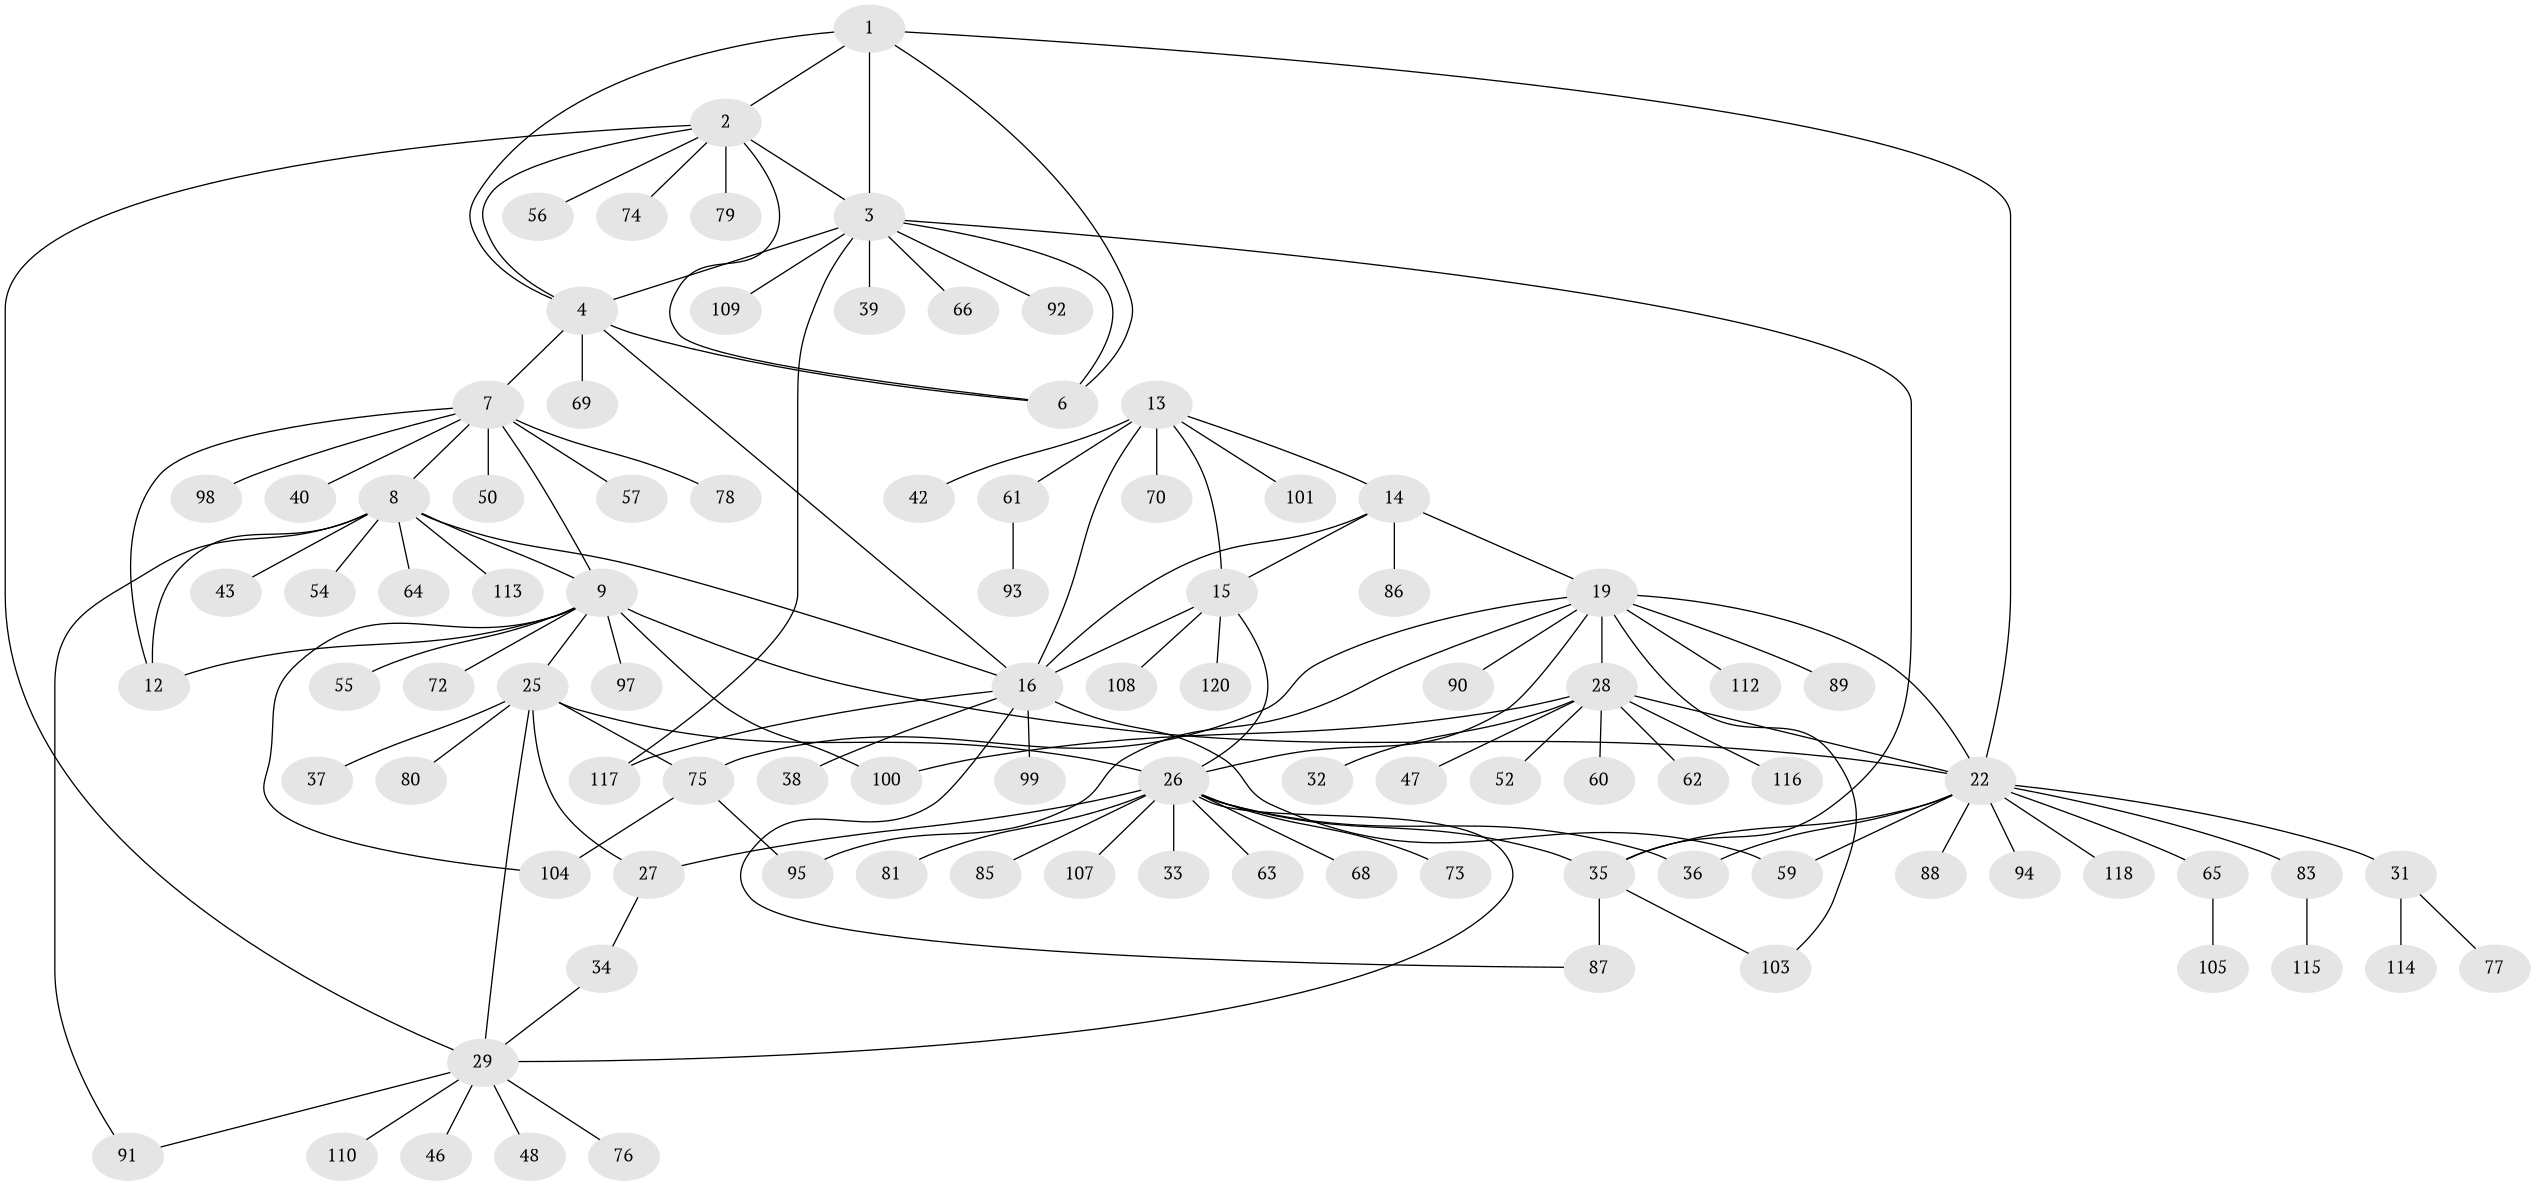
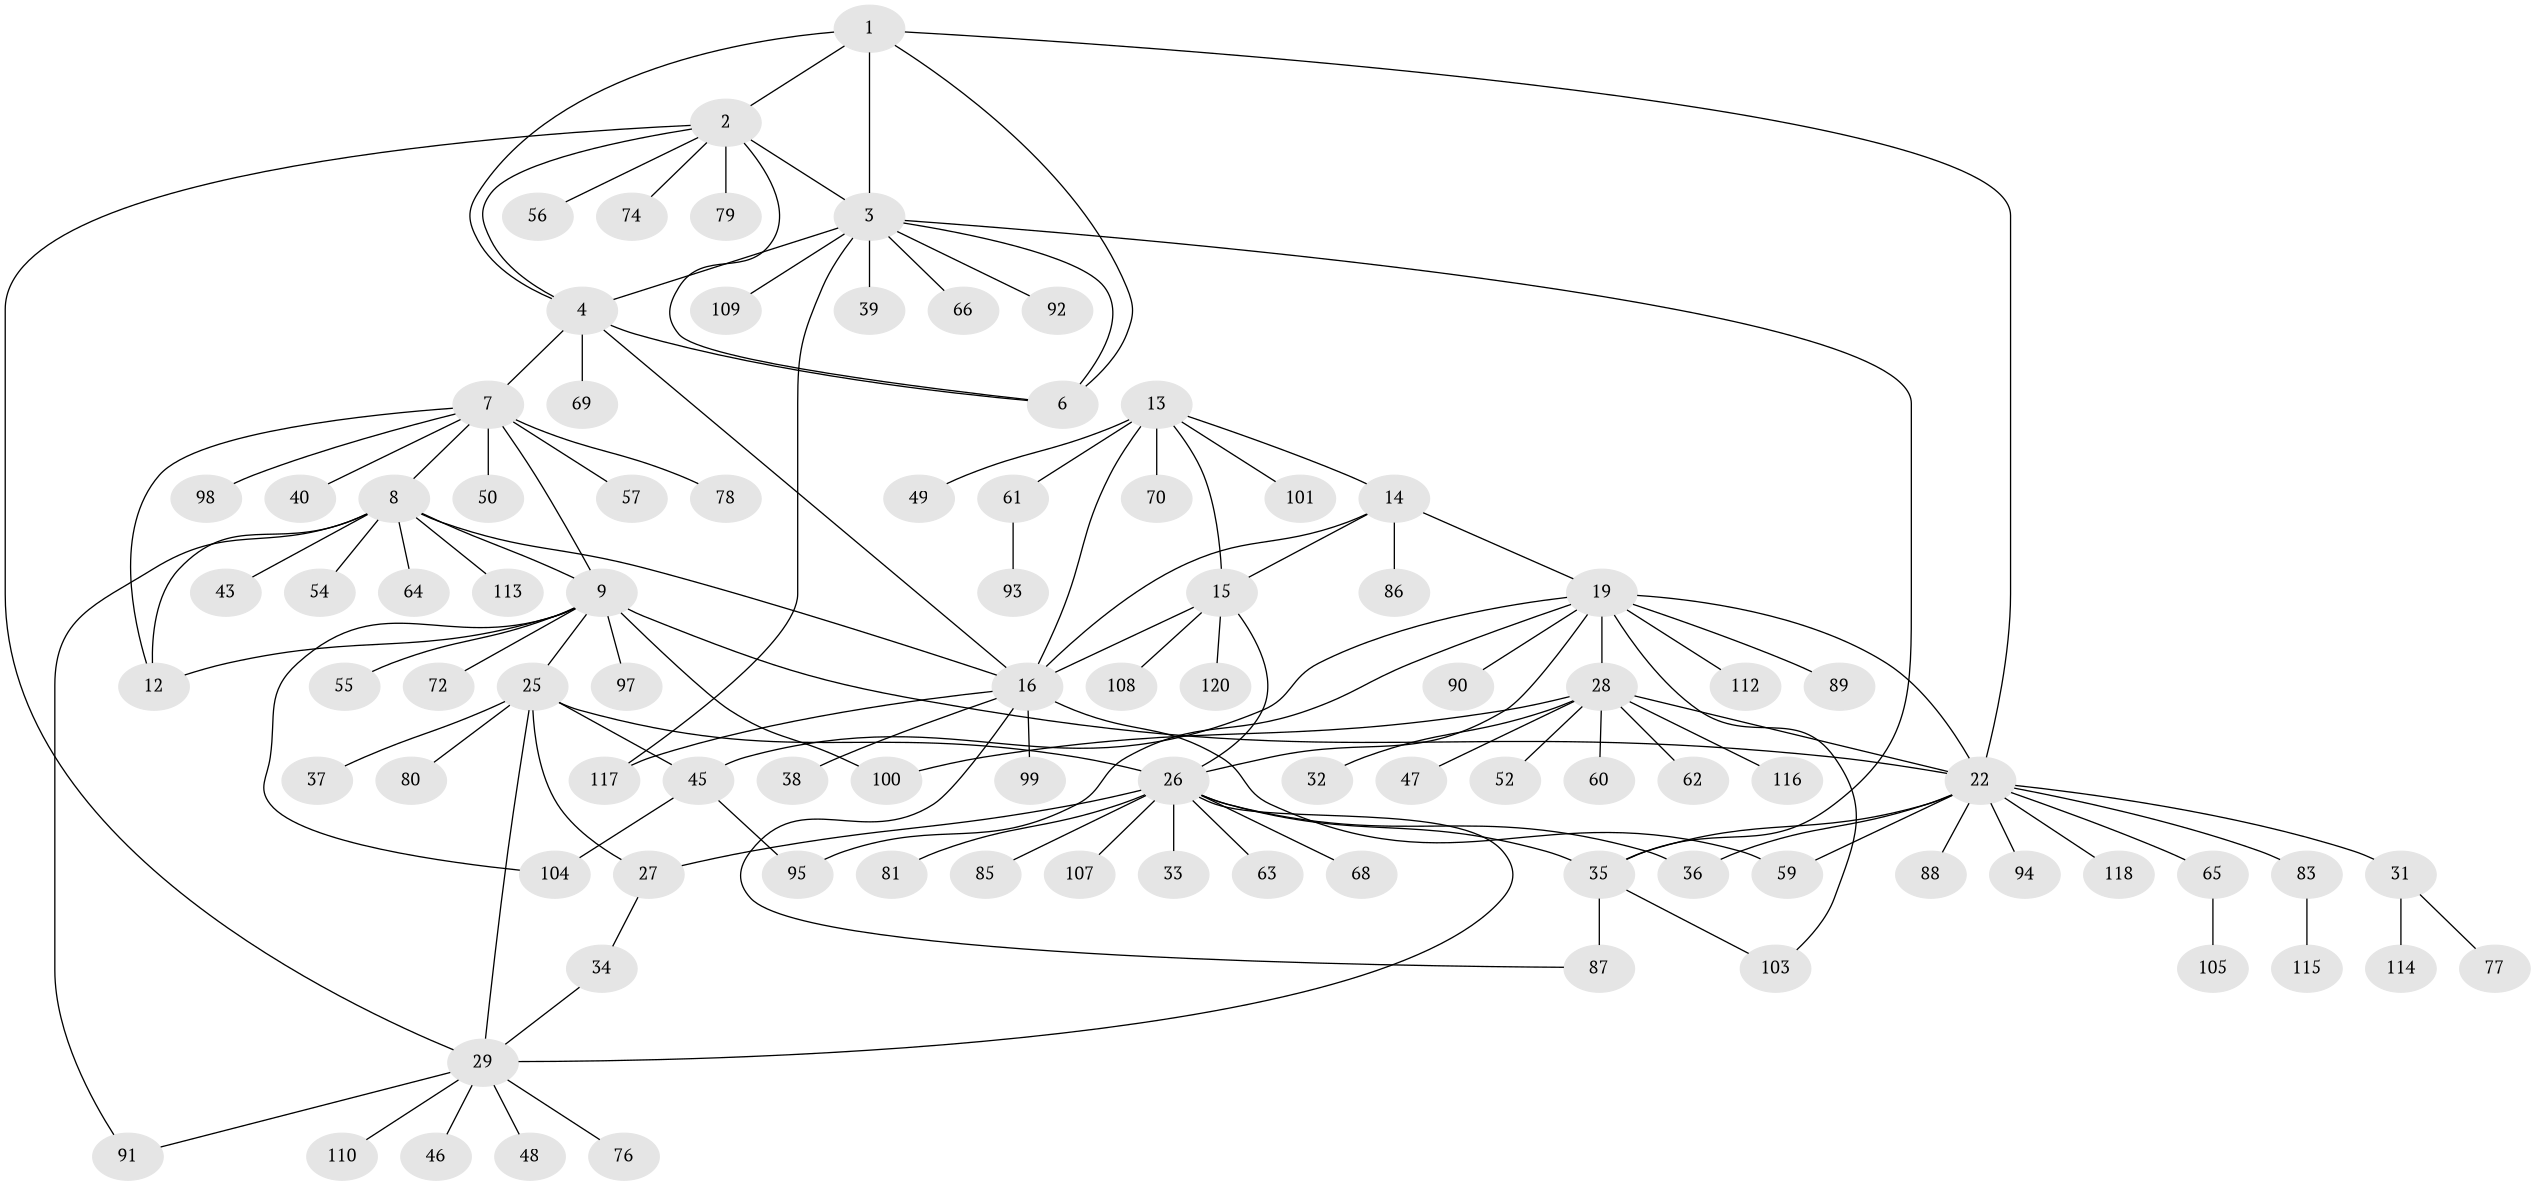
node "42": label "42" -> "49"
node "75": label "75" -> "45"
node "73": removed
